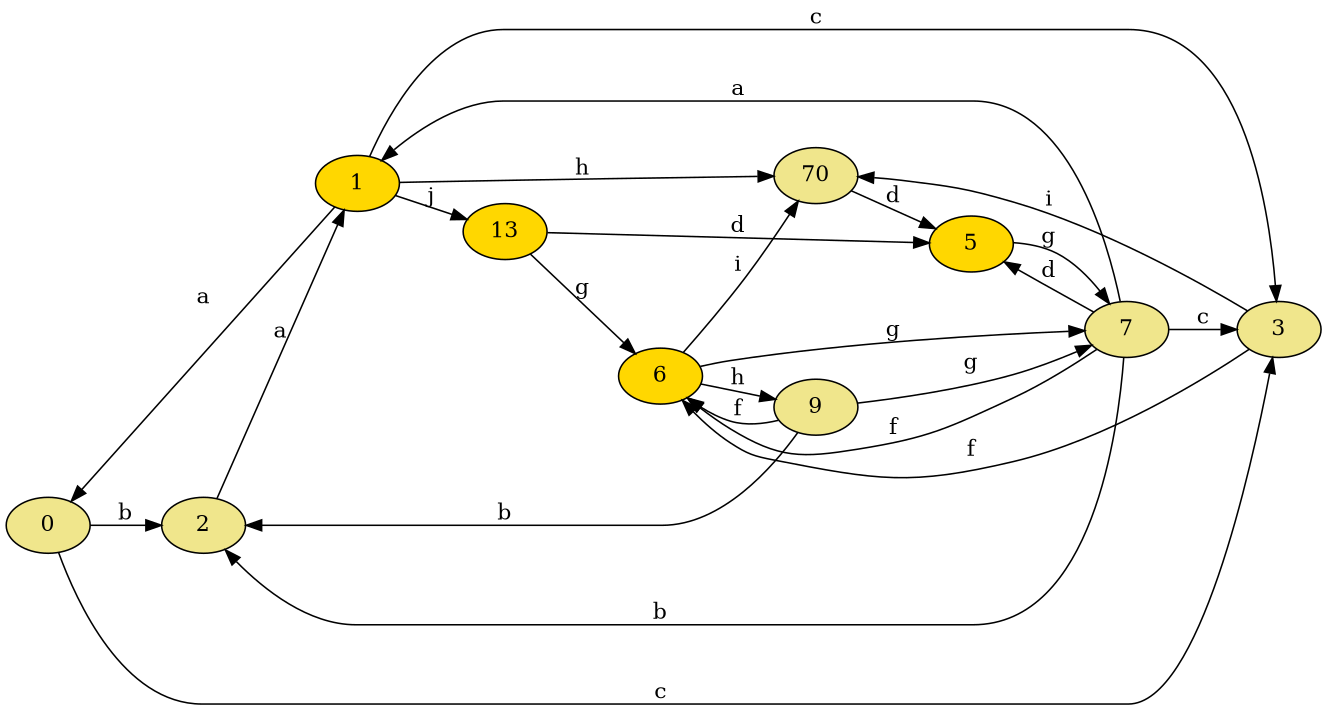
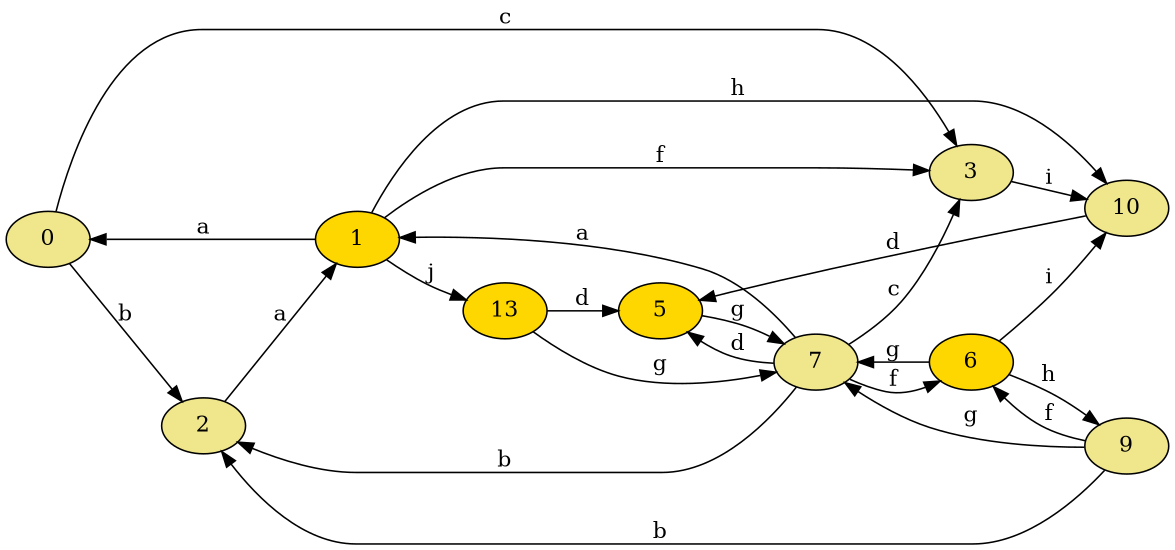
edge "1" -> "3": label "c" -> "f"
node "70": label "70" -> "10"
edge "13" -> "6": now "13" -> "7"
edge "3" -> "6": removed, label "f"
